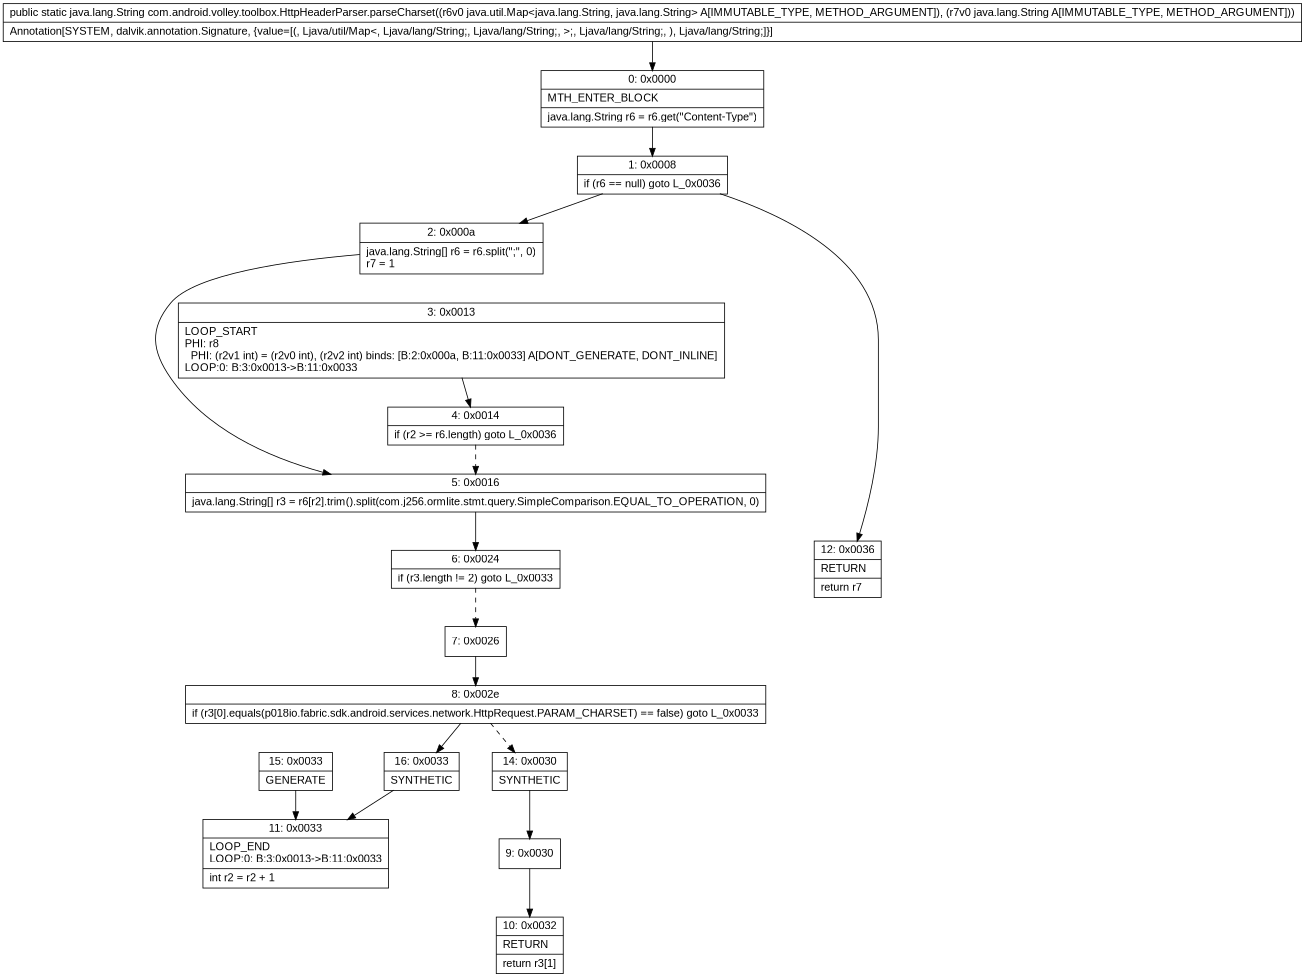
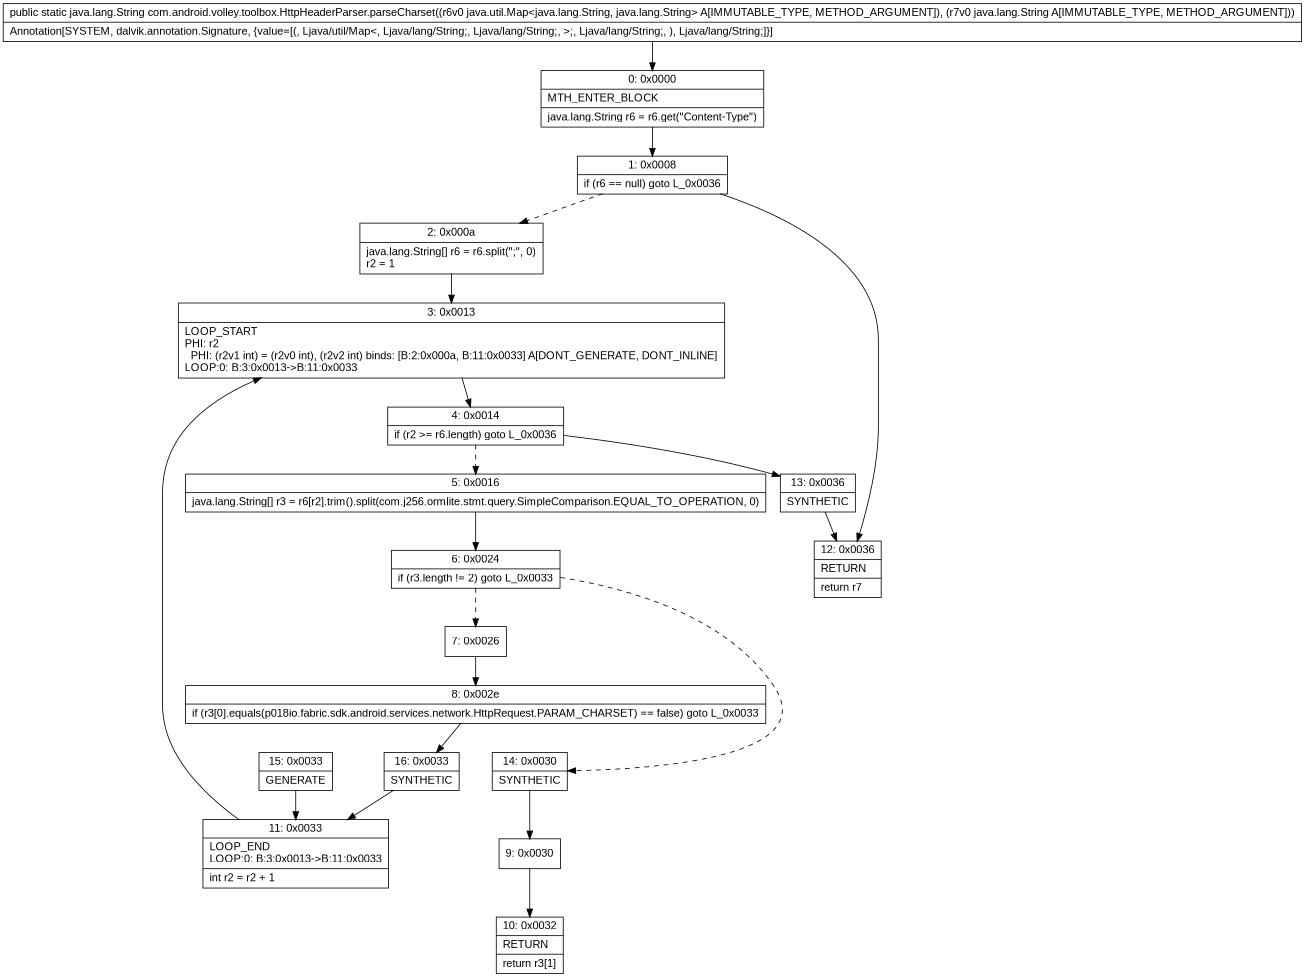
edge "1: 0x0008" -> "2: 0x000a": style solid -> dashed
node "2: 0x000a": text "r7 = 1" -> "r2 = 1"
edge "2: 0x000a" -> "5: 0x0016": now "2: 0x000a" -> "3: 0x0013"
node "3: 0x0013": text "PHI: r8" -> "PHI: r2"
node "13: 0x0036": added
edge "11: 0x0033" -> "3: 0x0013": added
edge "8: 0x002e" -> "14: 0x0030": now "6: 0x0024" -> "14: 0x0030"
